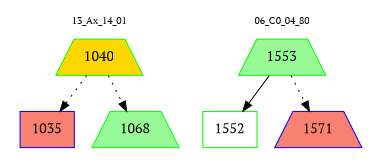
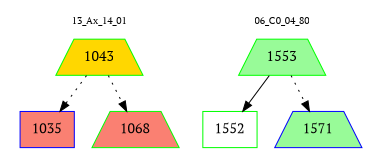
node "1040": label "1040" -> "1043"
node "1068": fillcolor palegreen -> salmon
node "1571": fillcolor salmon -> palegreen
